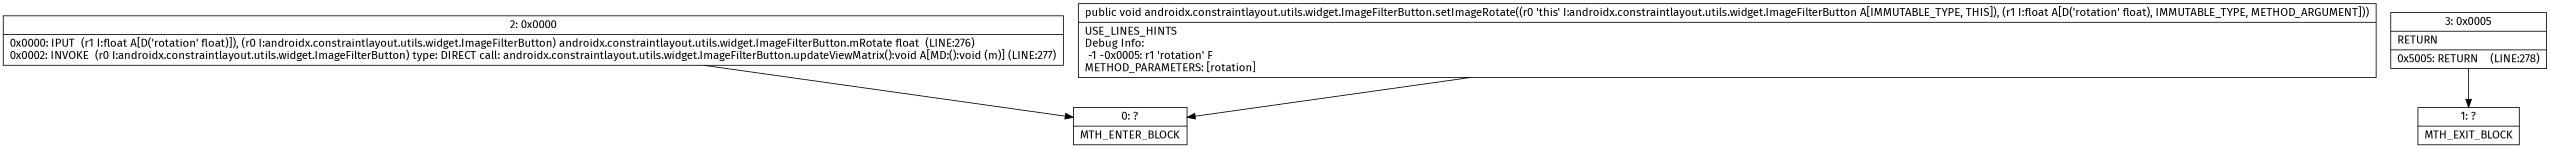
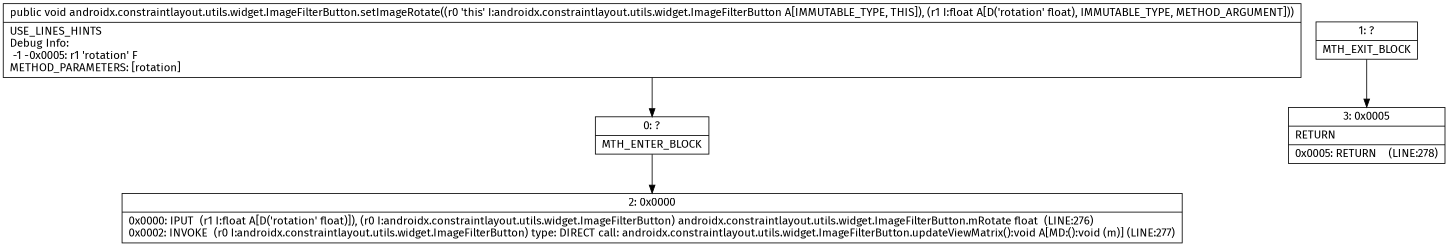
node "3: 0x0005": text "0x5005: RETURN    (LINE:278)" -> "0x0005: RETURN    (LINE:278)"
edge "3: 0x0005" -> "1: ?": reversed
edge "2: 0x0000" -> "0: ?": reversed
